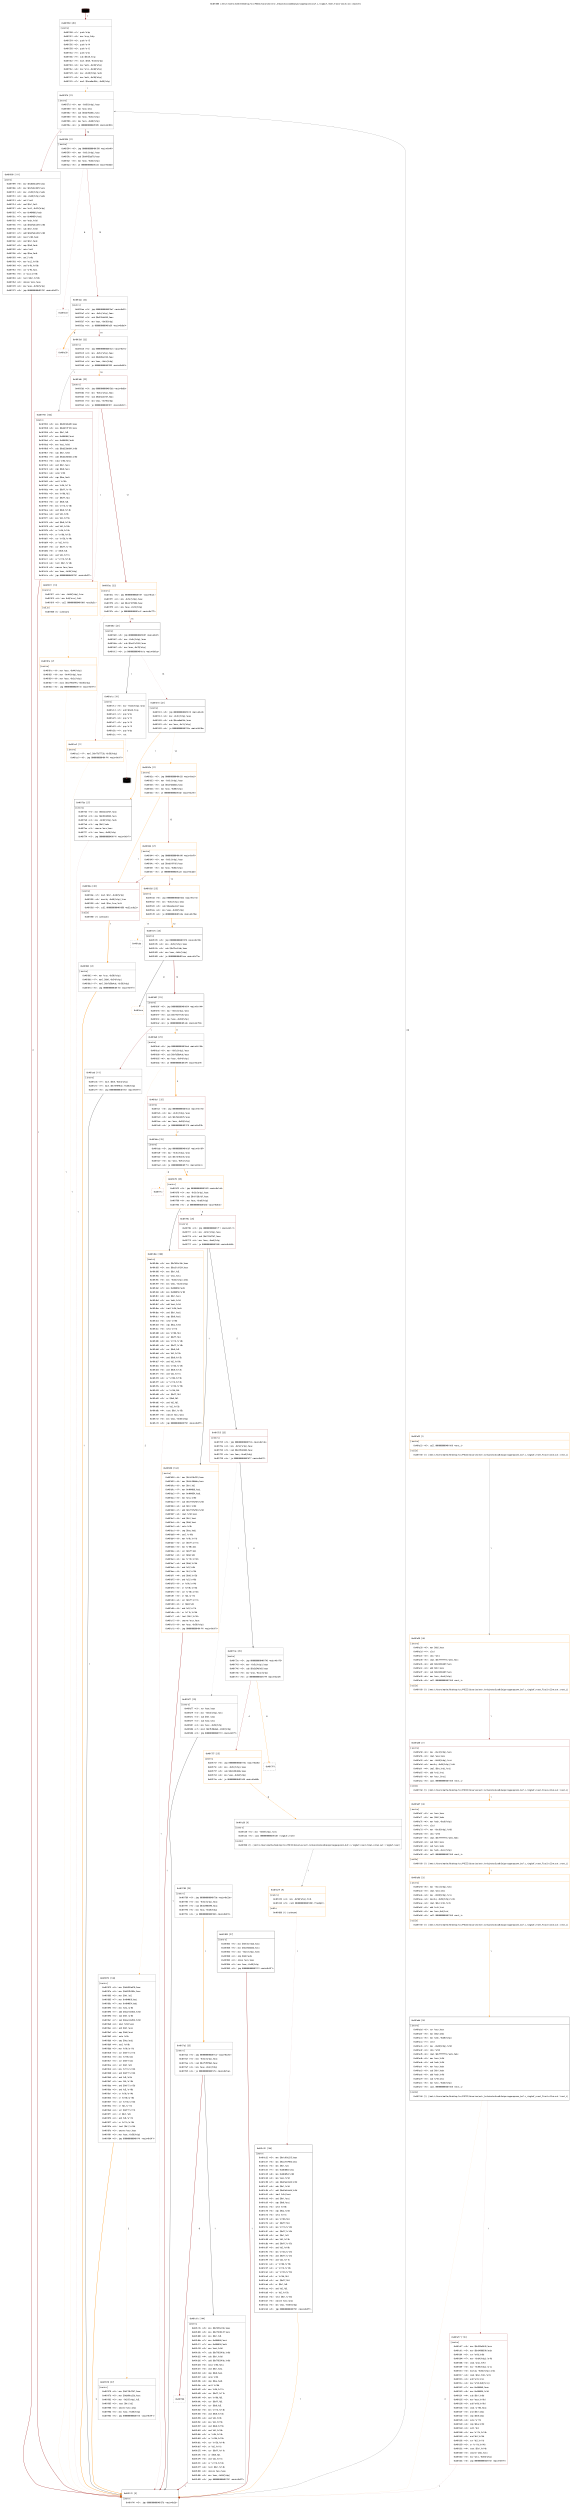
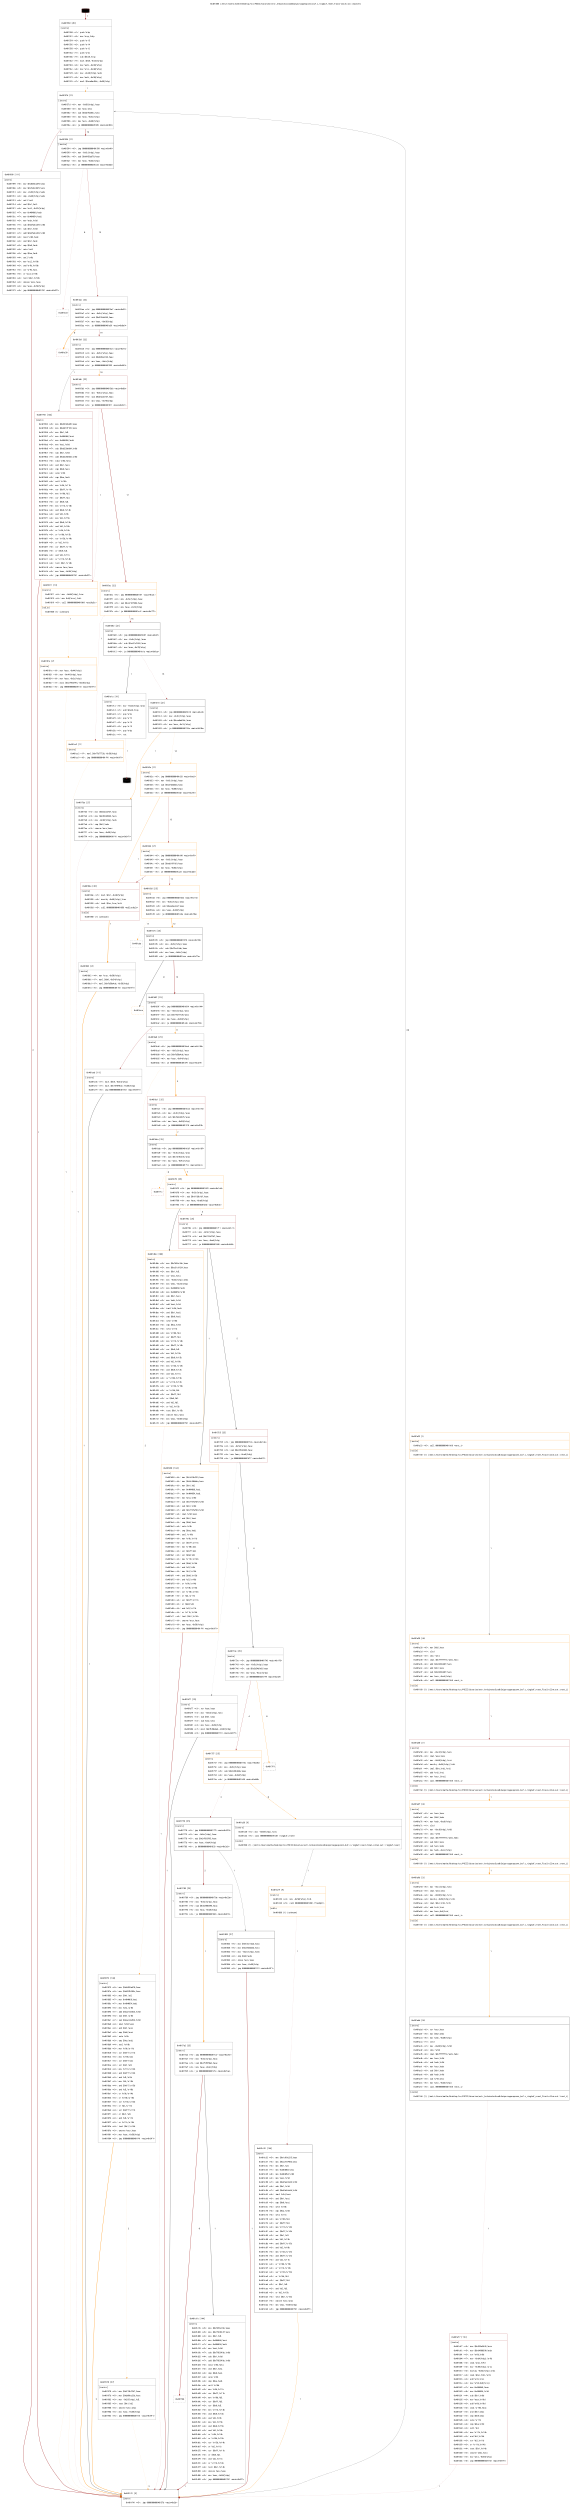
node "0x401770 [25]": added
edge "0x401abd [58]" -> "0x401f41 [5]": now "0x401978 [27]" -> "0x401f41 [5]"
